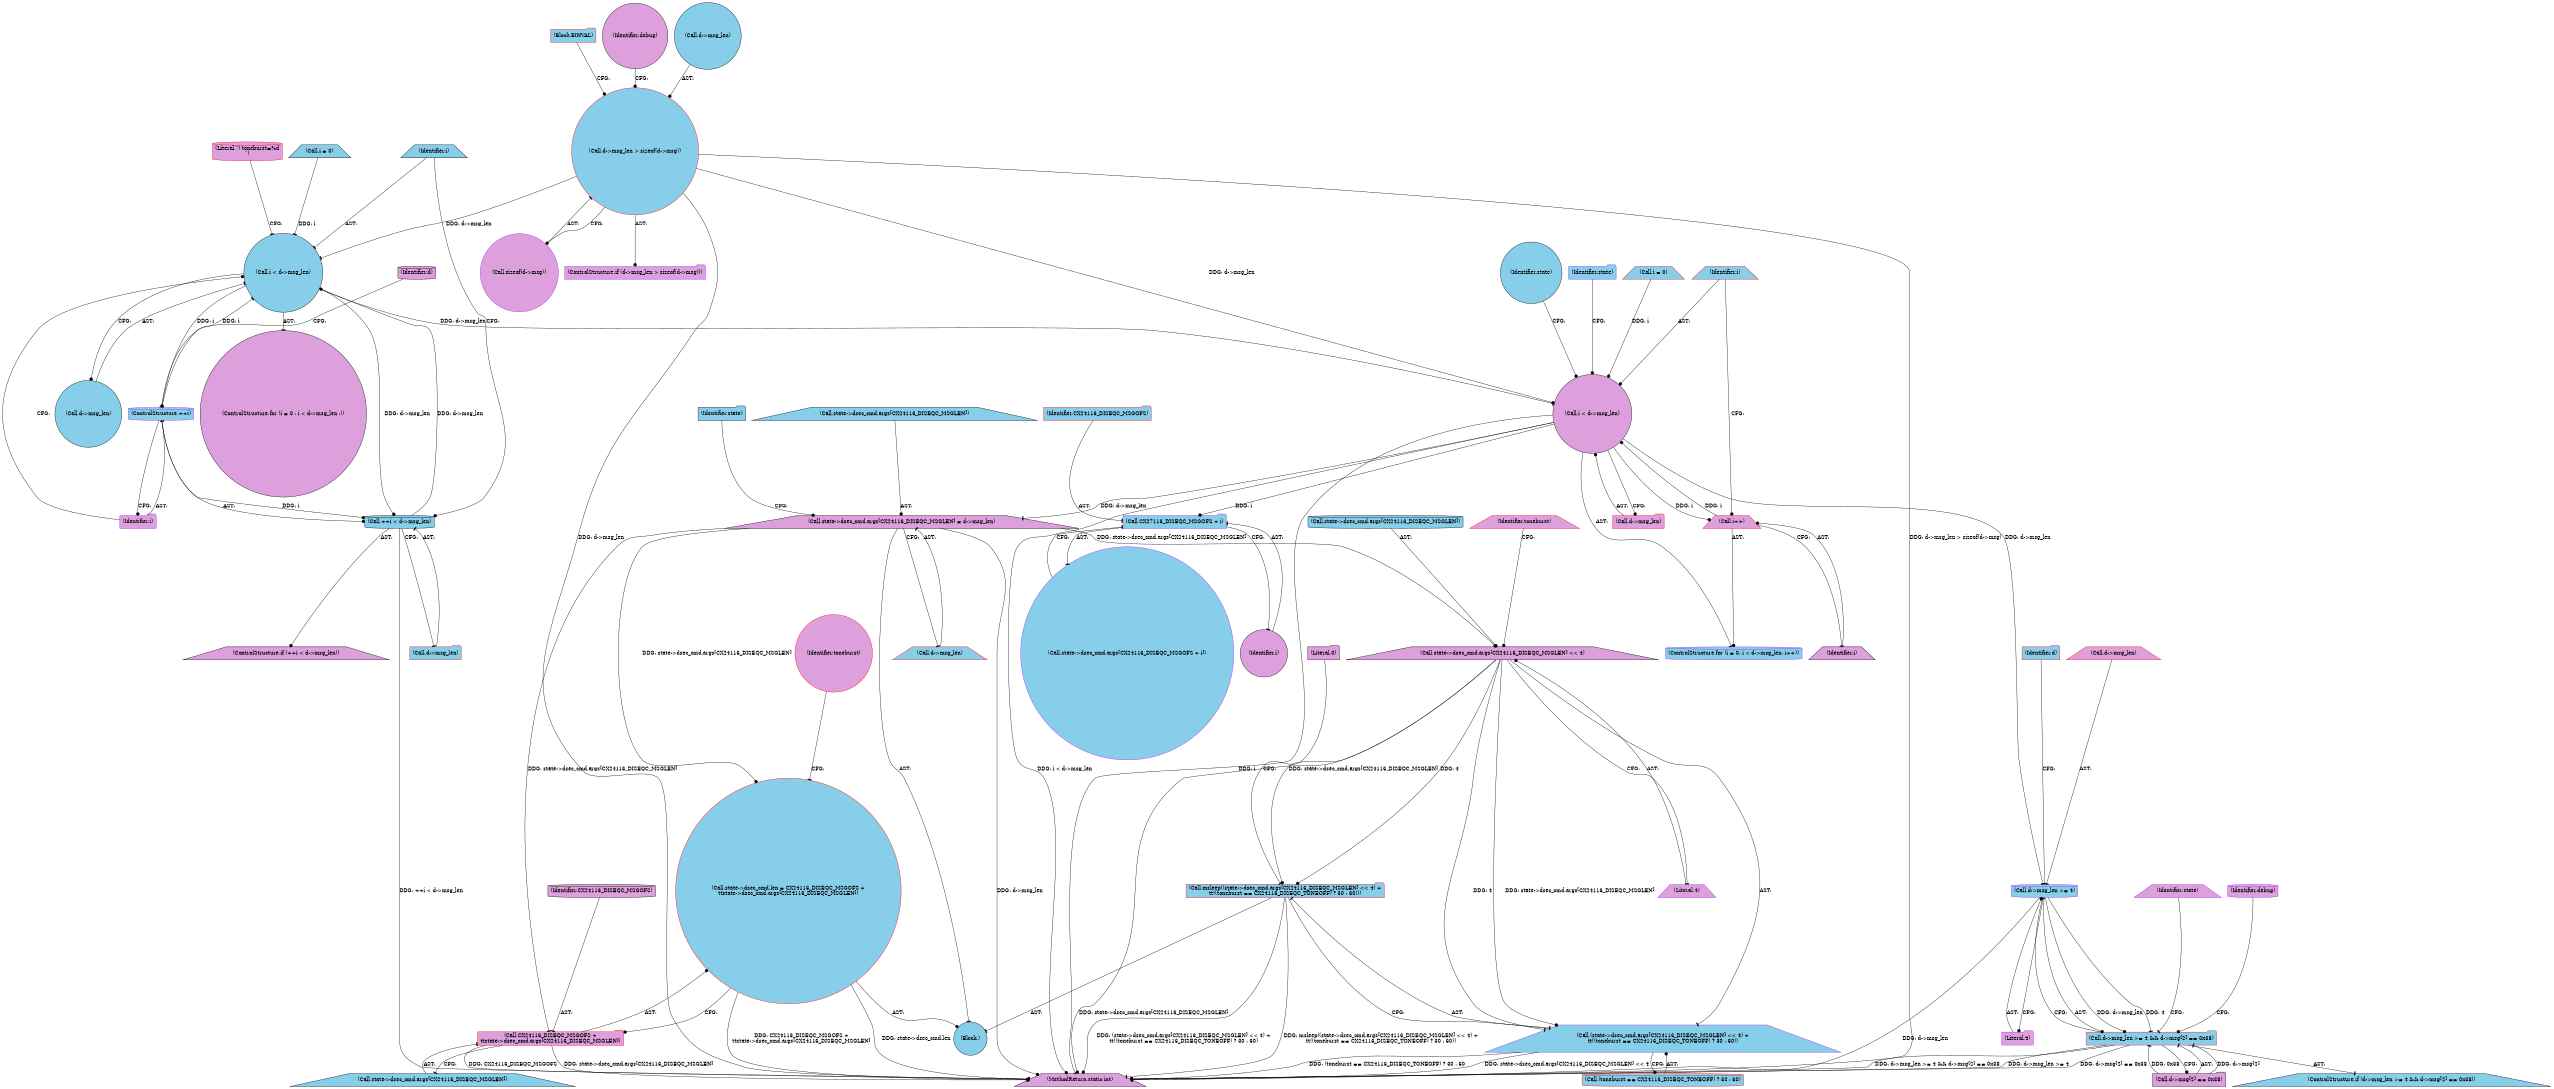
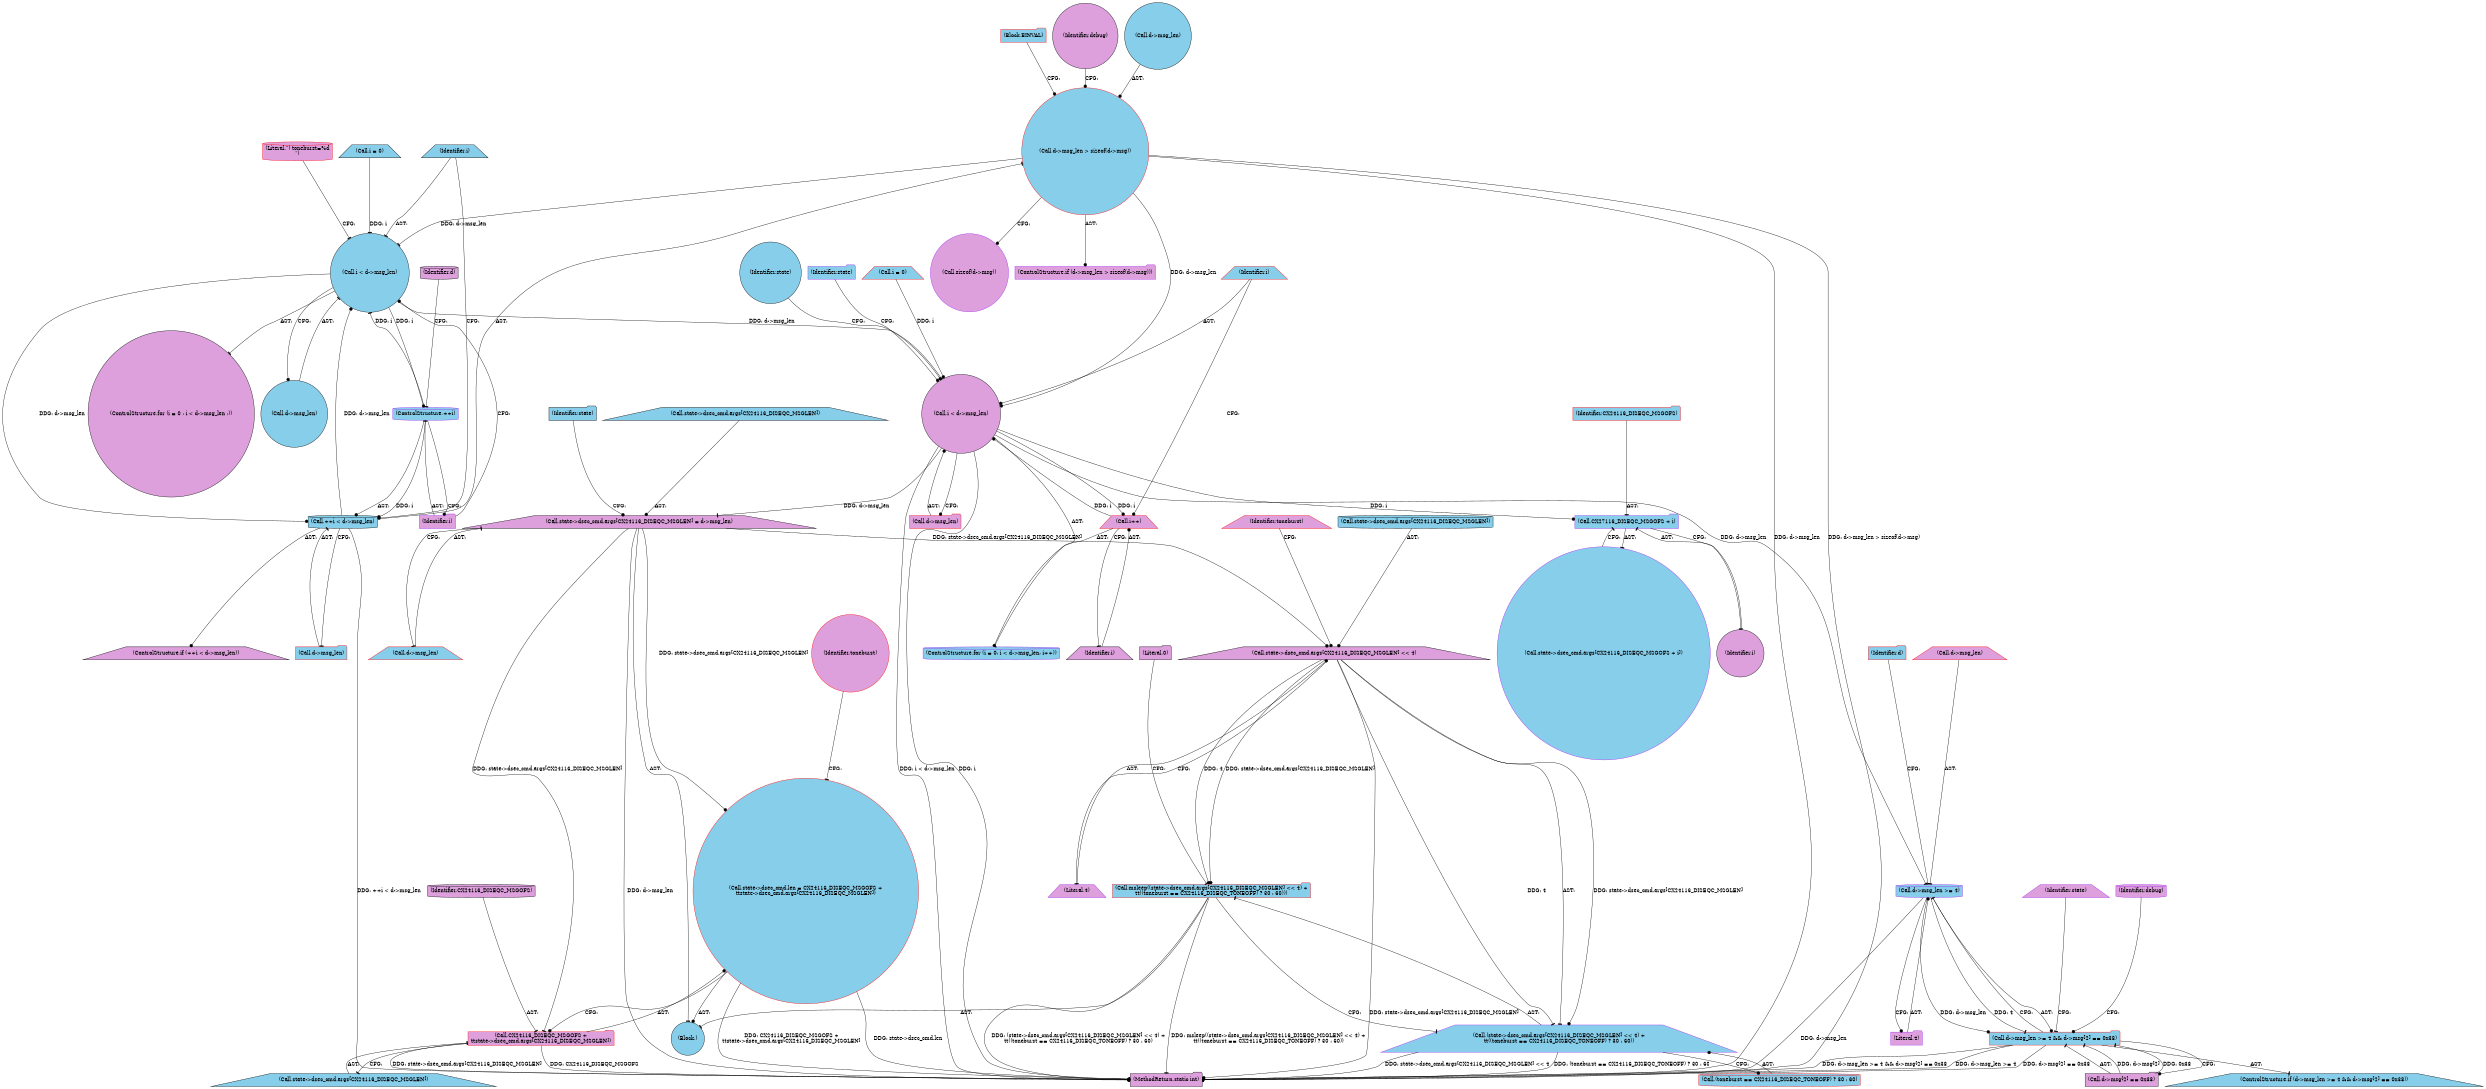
edge "(Call,sizeof(d->msg))" -> "(Call,d->msg_len > sizeof(d->msg))": now "(Call,++i < d->msg_len)" -> "(Call,d->msg_len > sizeof(d->msg))"
node "(MethodReturn,static int)": shape trapezium -> folder
